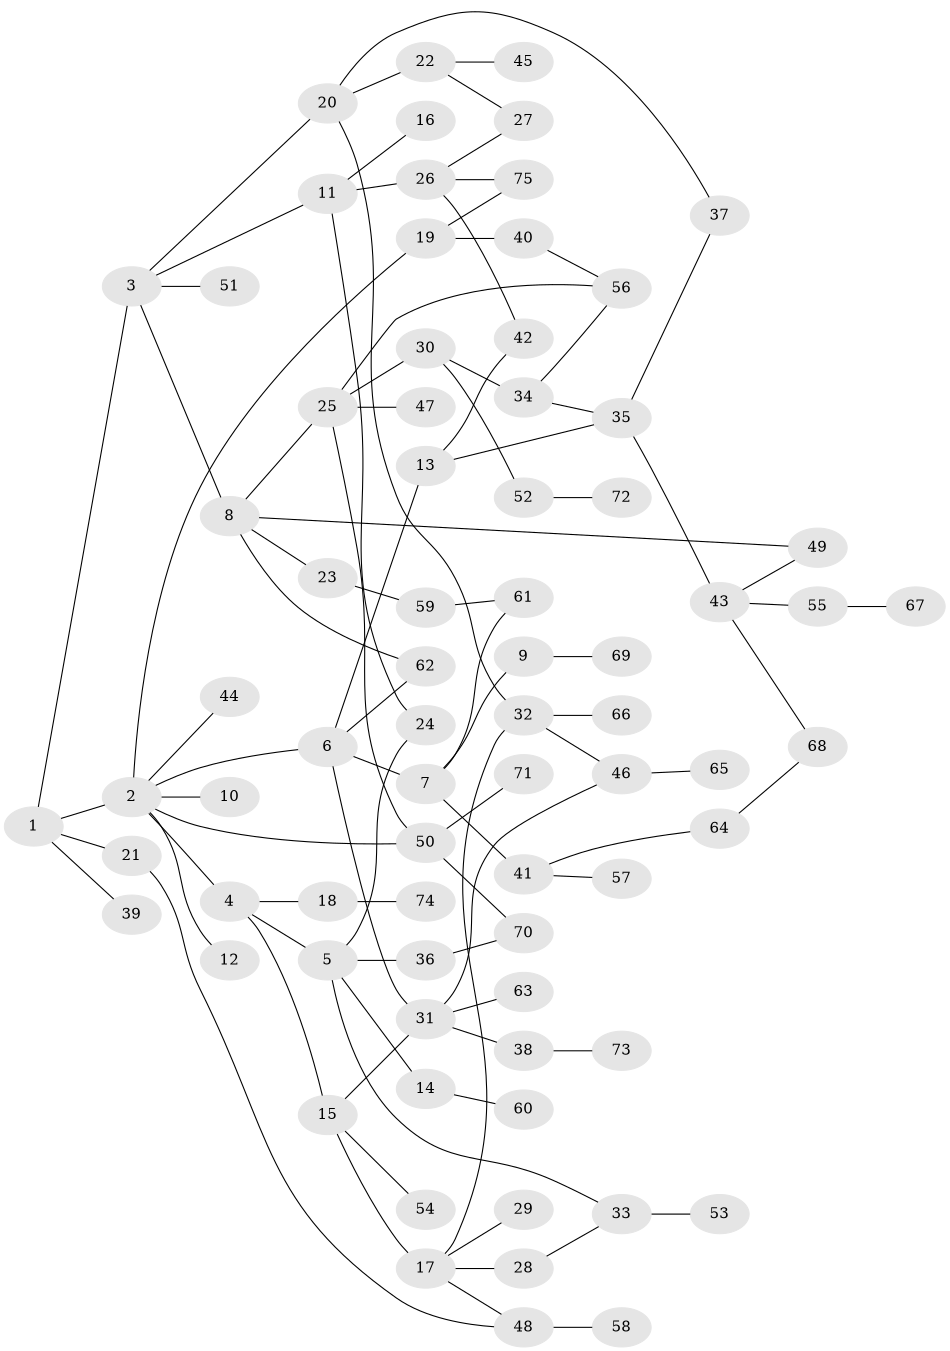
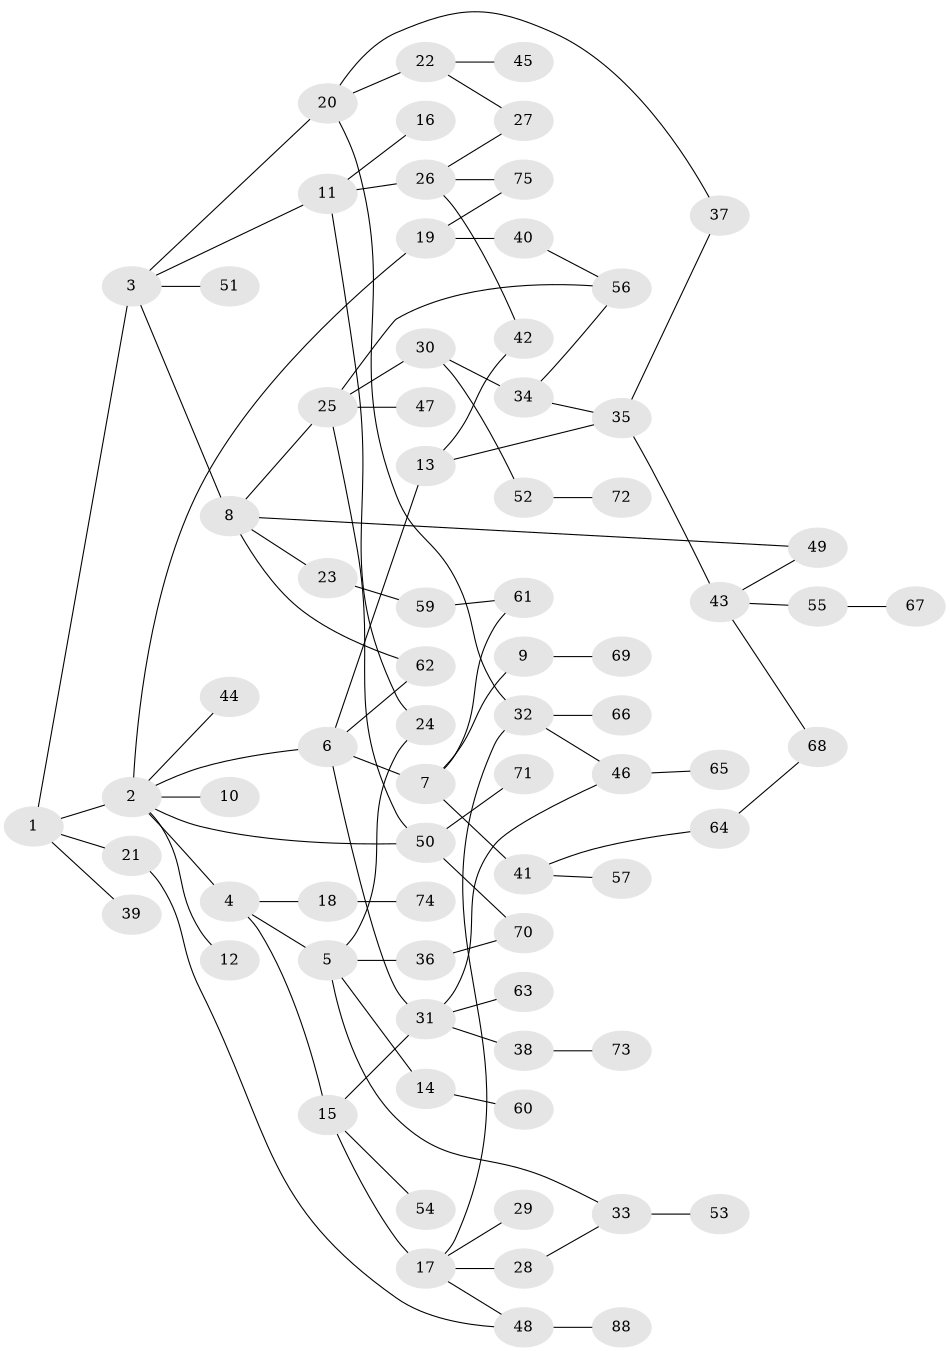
node "58": label "58" -> "88"
